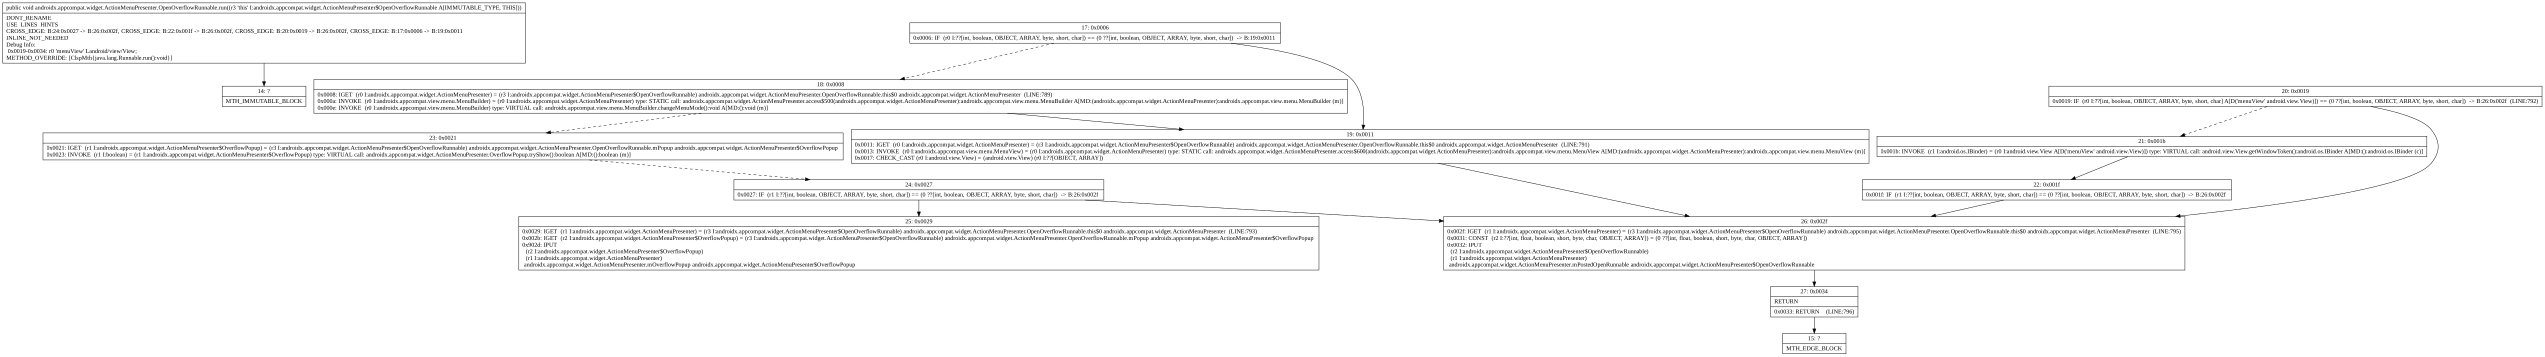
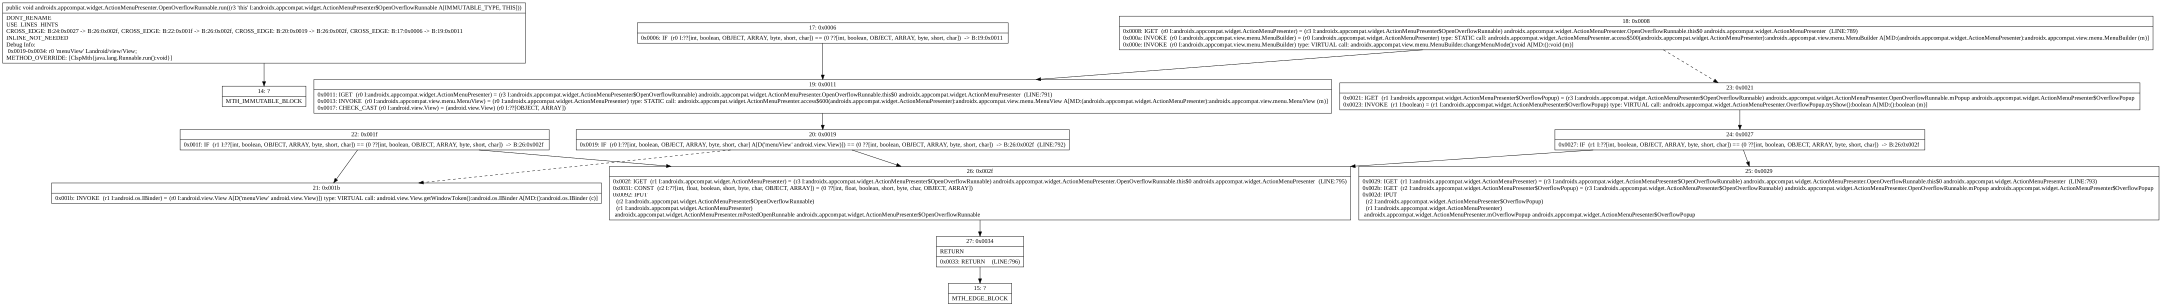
edge "17: 0x0006" -> "18: 0x0008": removed
edge "21: 0x001b" -> "22: 0x001f": reversed
edge "23: 0x0021" -> "24: 0x0027": style dashed -> solid
edge "19: 0x0011" -> "26: 0x002f": now "19: 0x0011" -> "20: 0x0019"
node "25: 0x0029": text "0x902d: IPUT" -> "0x002d: IPUT"
node "26: 0x002f": text "0x0032: IPUT" -> "0x0092: IPUT"
